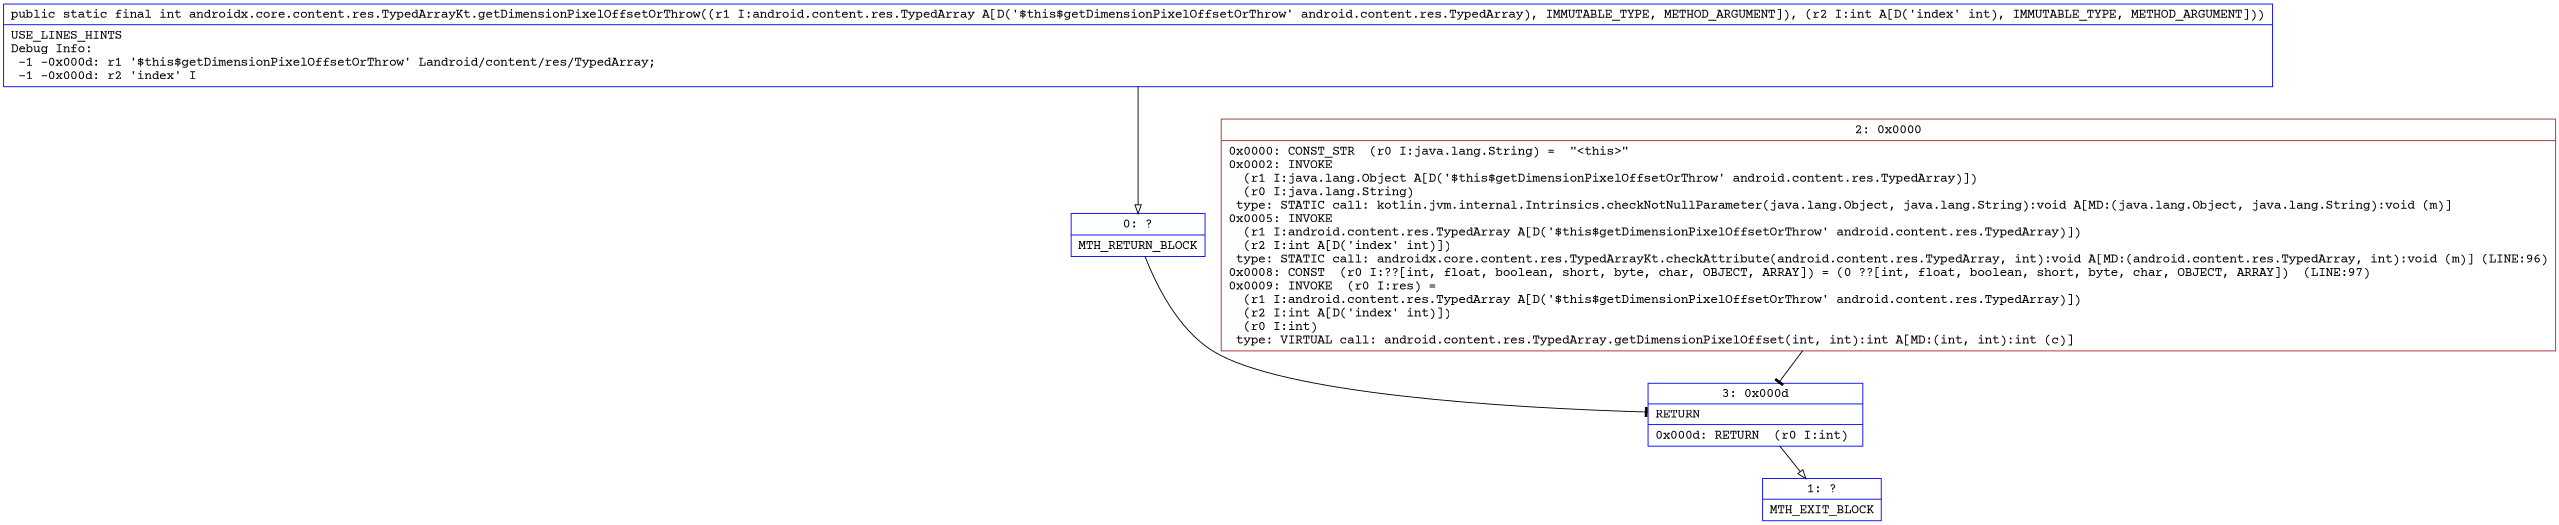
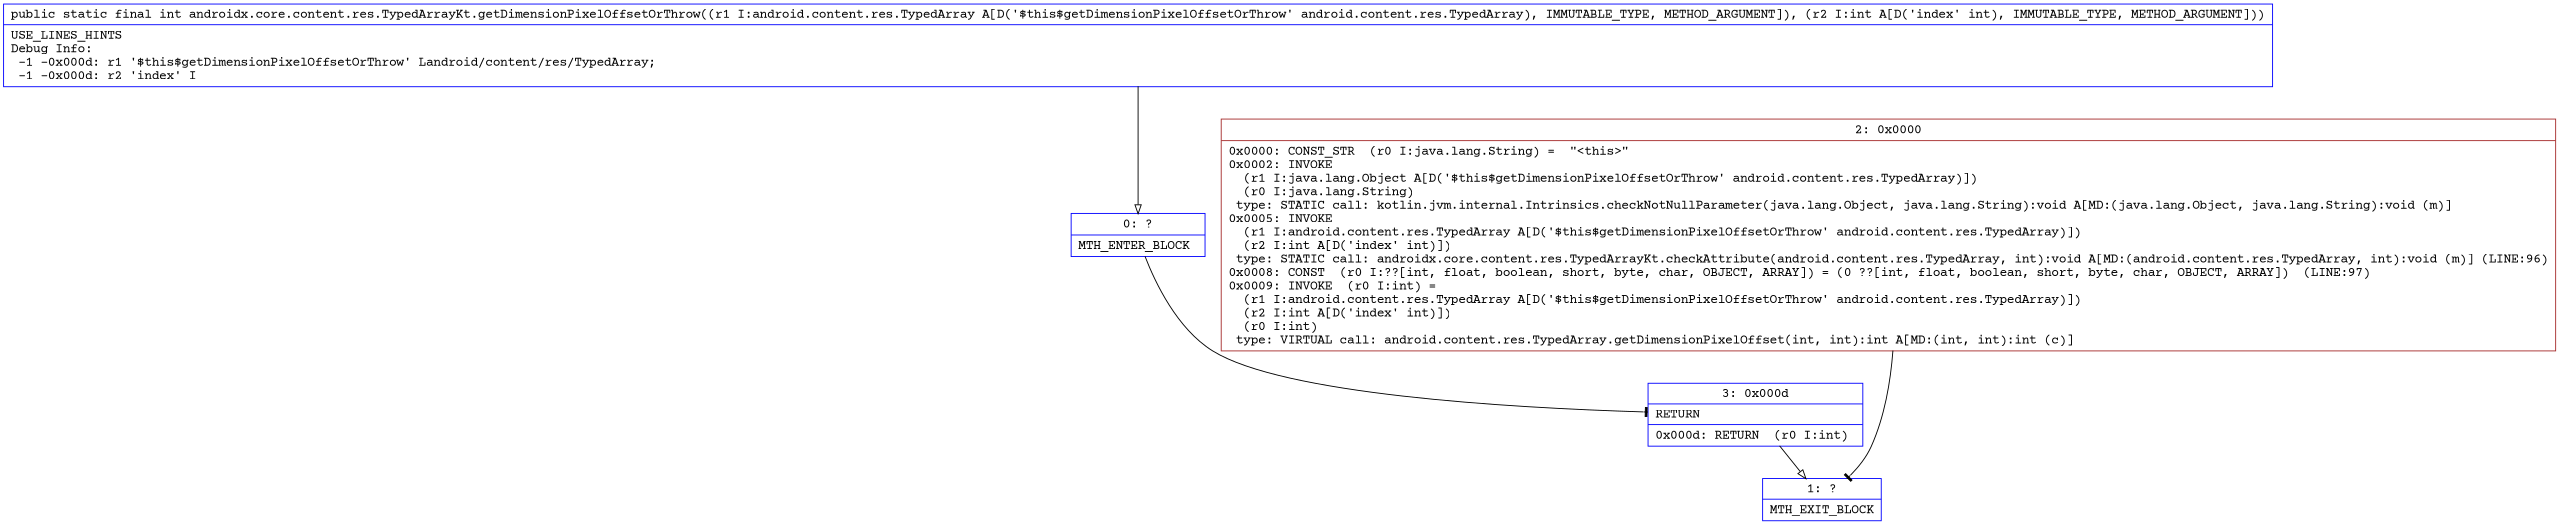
node "0: ?": text "MTH_RETURN_BLOCK" -> "MTH_ENTER_BLOCK"
node "2: 0x0000": text "0x0009: INVOKE  (r0 I:res) =" -> "0x0009: INVOKE  (r0 I:int) ="
edge "2: 0x0000" -> "3: 0x000d": now "2: 0x0000" -> "1: ?"
